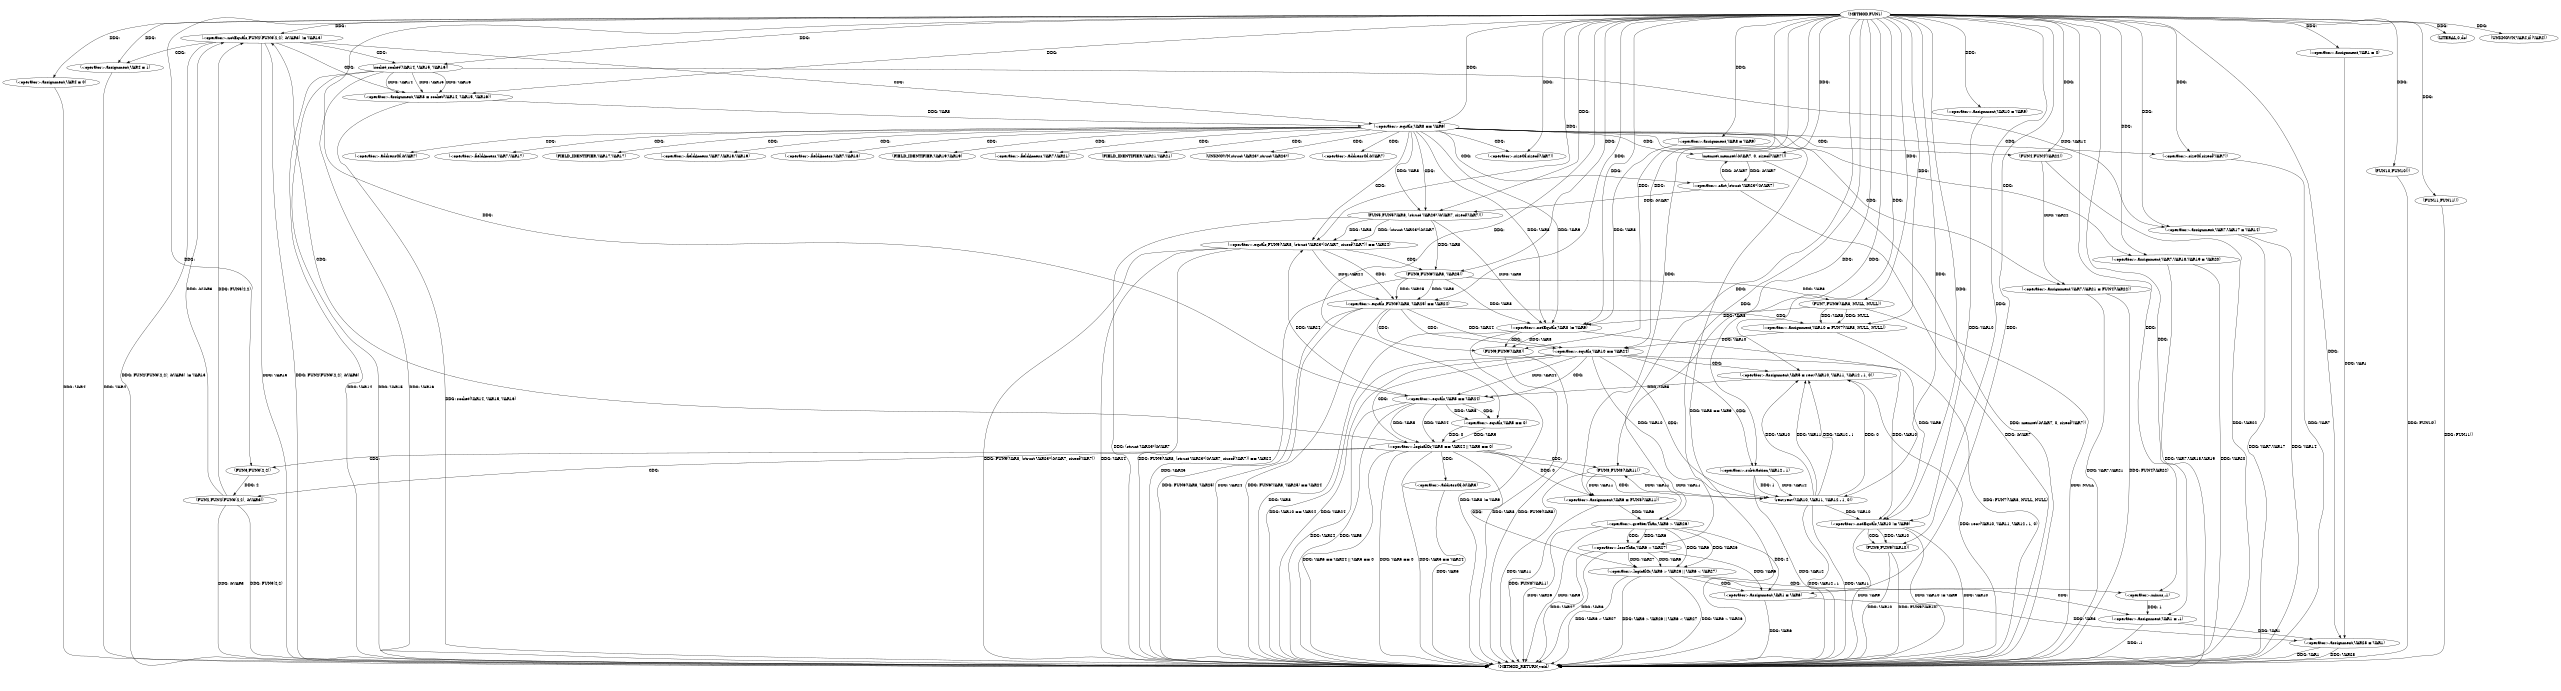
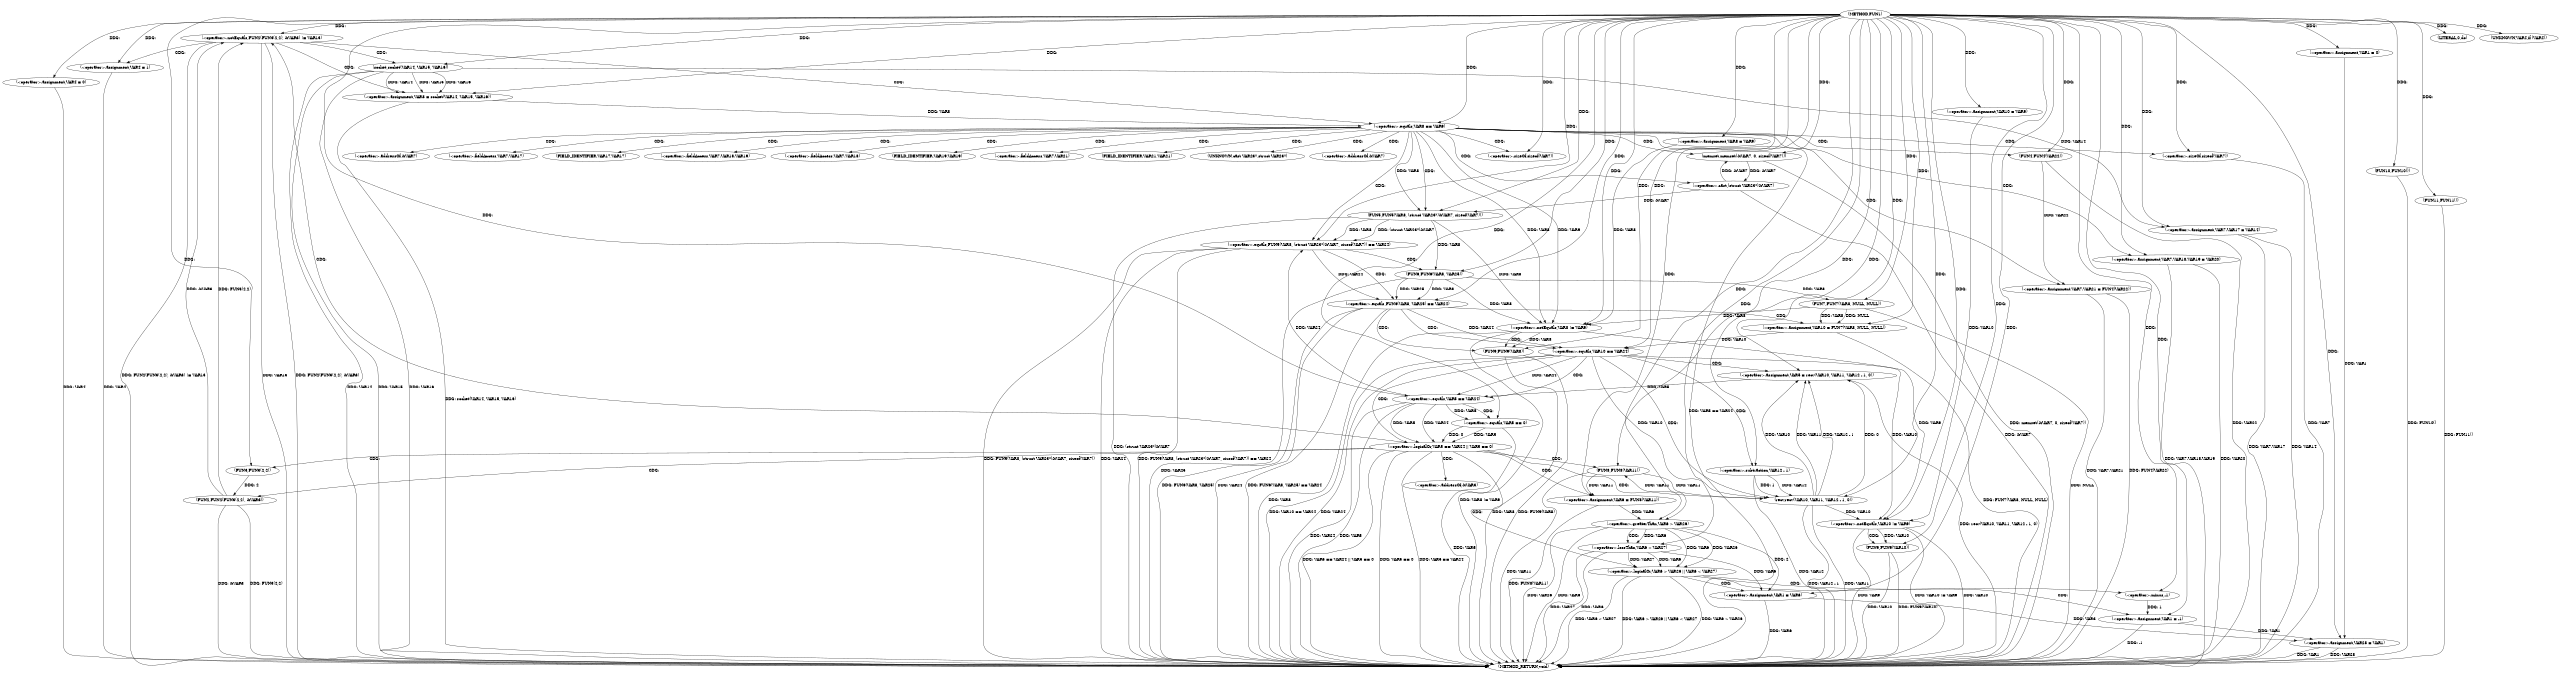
node "(UNKNOWN,struct VAR23*,struct VAR23*)": label "(UNKNOWN,struct VAR23*,struct VAR23*)" -> "(UNKNOWN,cast VAR23*,struct VAR23*)"
node "(FUN7,FUN6(VAR8, NULL, NULL))": label "(FUN7,FUN6(VAR8, NULL, NULL))" -> "(FUN7,FUN7(VAR8, NULL, NULL))"
edge "(<operator>.equals,VAR8 == VAR9)" -> "(METHOD_RETURN,void)": label "DDG: VAR8 == VAR9" -> "DDG: VAR5 == VAR24"
edge "(<operator>.logicalOr,VAR5 == VAR24 || VAR5 == 0)" -> "(<operator>.assignment,VAR6 = FUN8(VAR11))": label "DDG: 0" -> "CDG: "
edge "(<operator>.addressOf,&VAR3)" -> "(METHOD_RETURN,void)": now "(<operator>.equals,VAR5 == 0)" -> "(METHOD_RETURN,void)"
